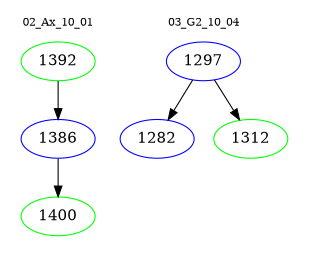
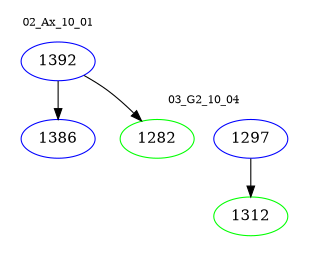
node "1392": color green -> blue
edge "1297" -> "1282": now "1392" -> "1282"
node "1282": color blue -> green
node "1400": removed
